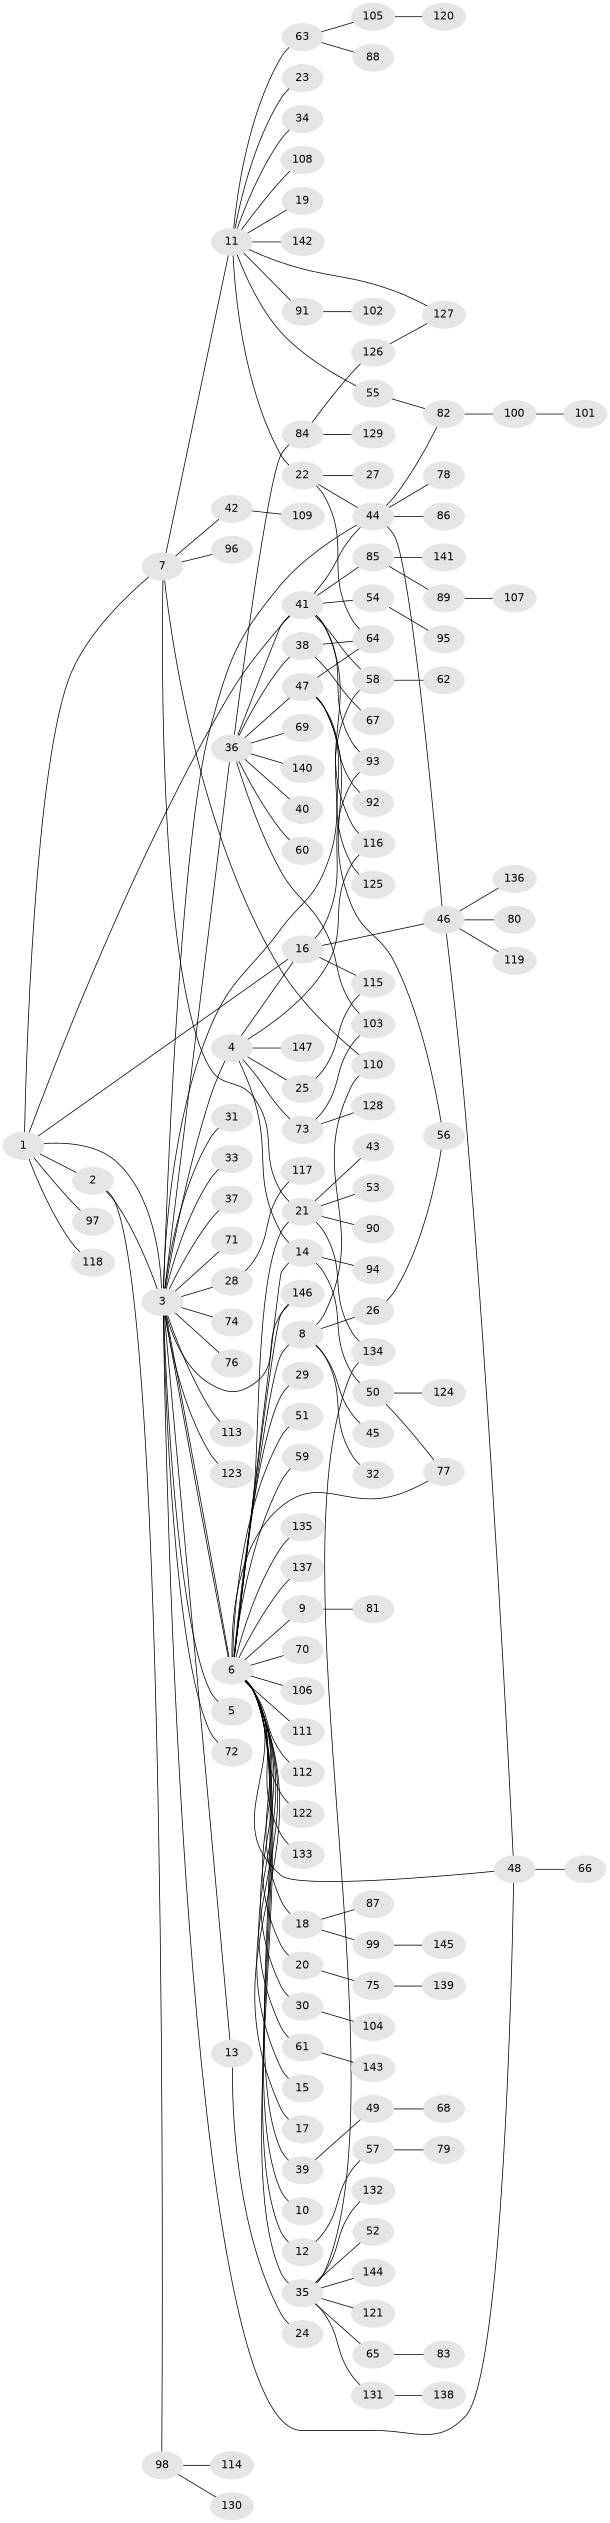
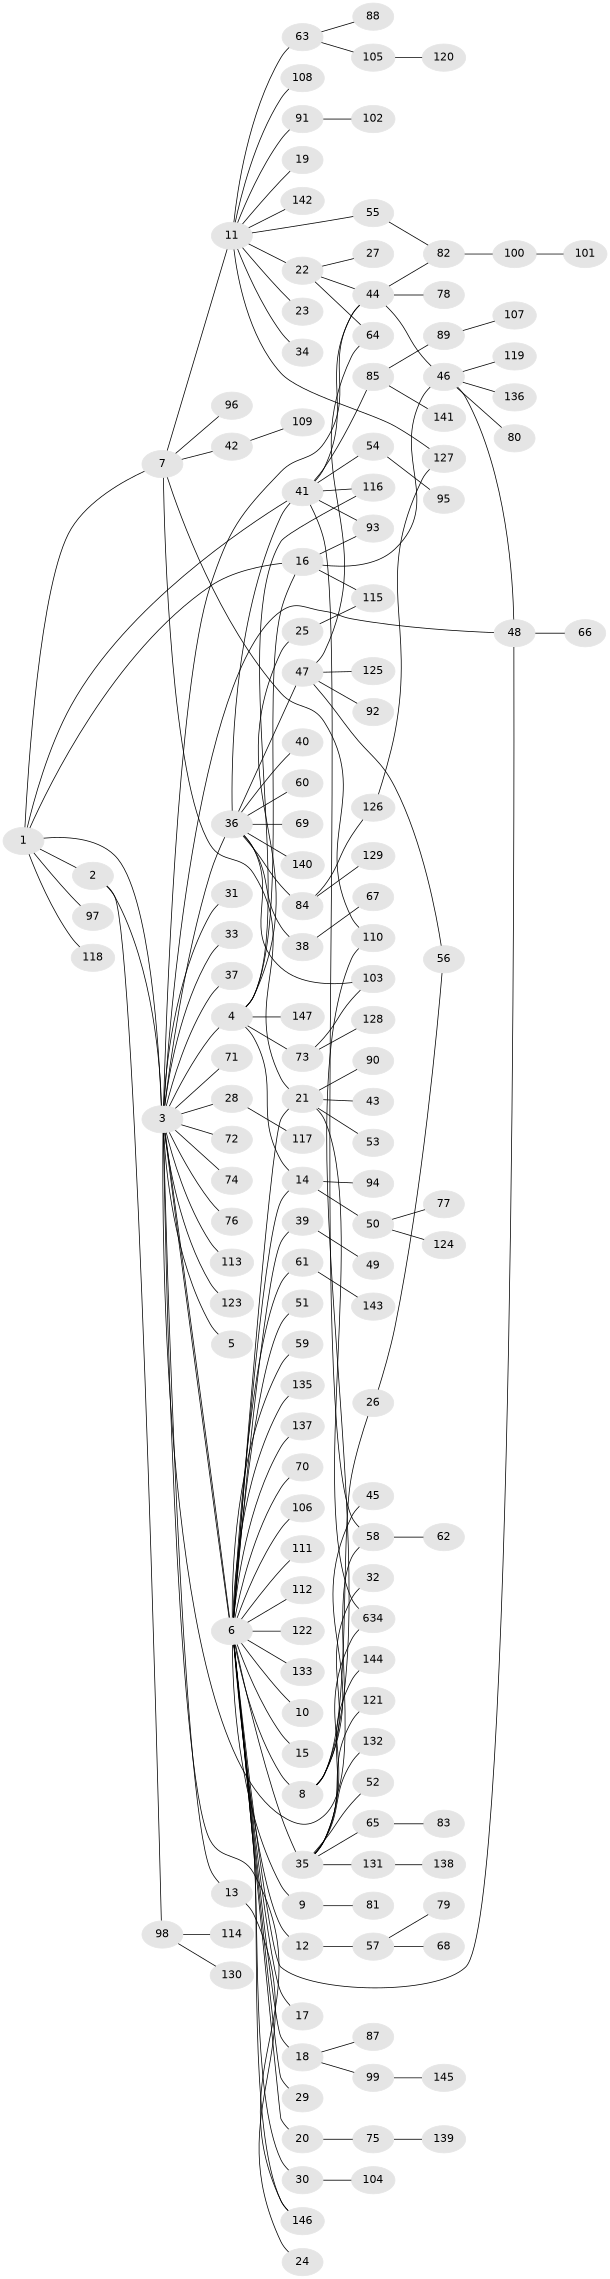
node "86": removed
edge "64" -- "38": removed
node "134": label "134" -> "634"
edge "77" -- "6": removed
edge "49" -- "68": now "57" -- "68"
